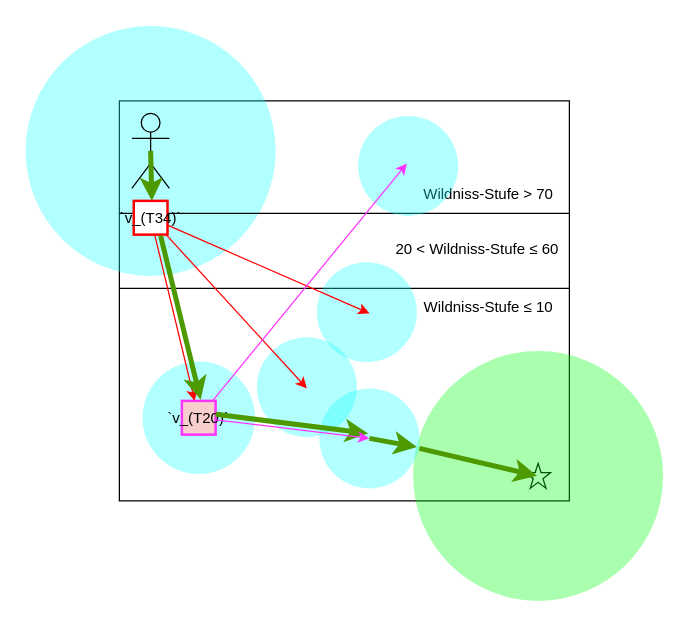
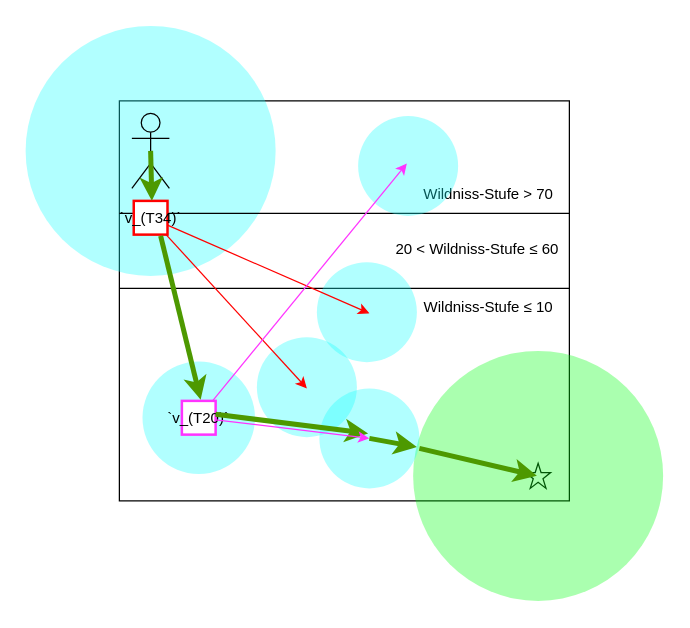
edge "`v_(T34)`" -> "`v_(T20)`": removed
node "`v_(T20)`": fillcolor #f8cecc -> #ffffff
